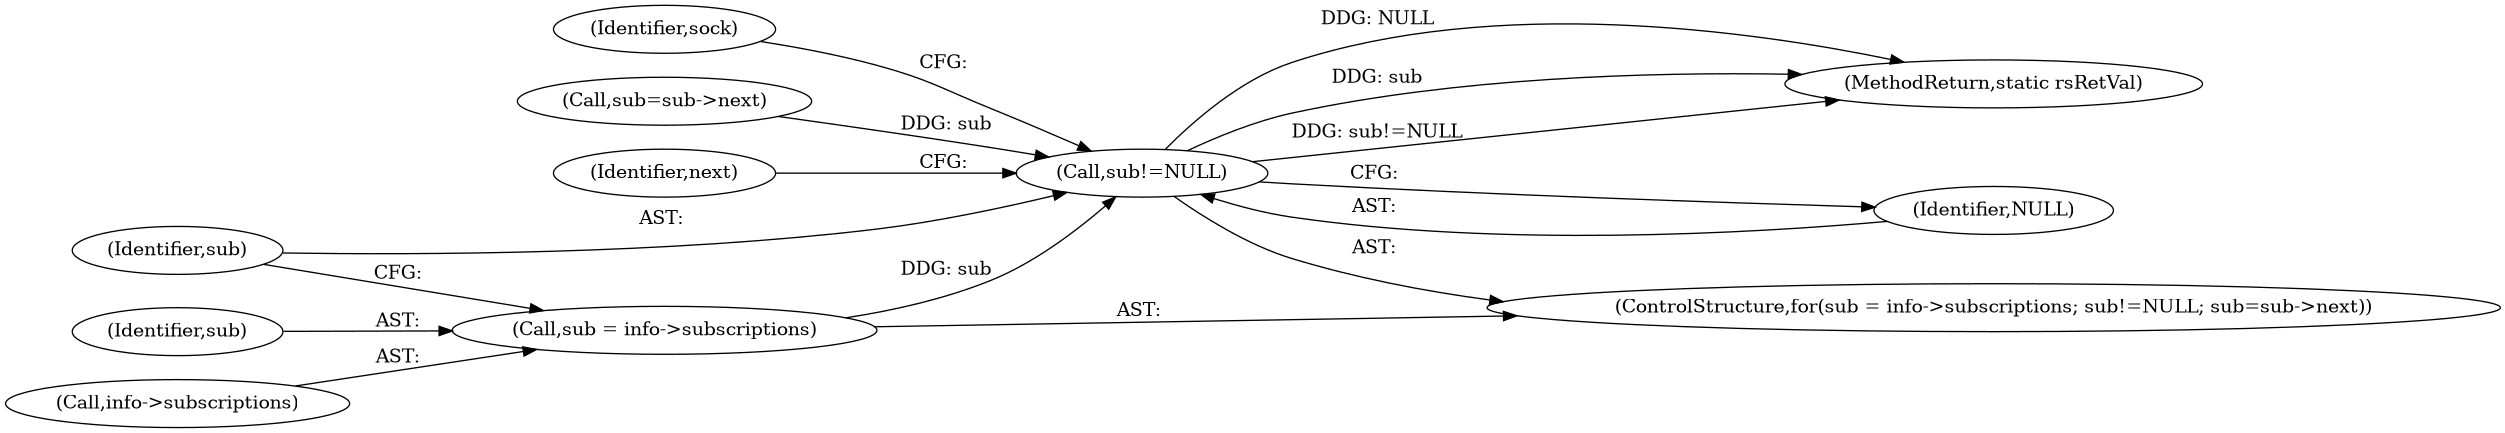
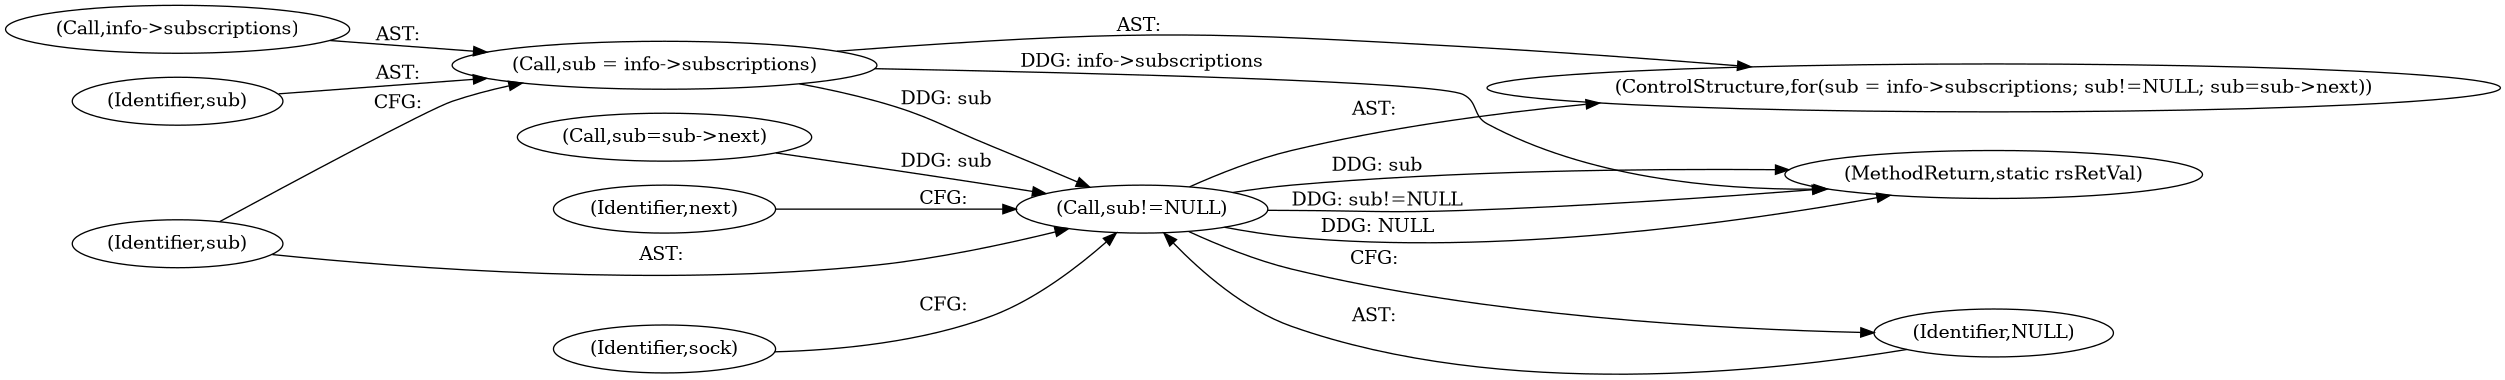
edge "(Call,sub = info->subscriptions)" -> "(MethodReturn,static rsRetVal)": added, label "DDG: info->subscriptions"
